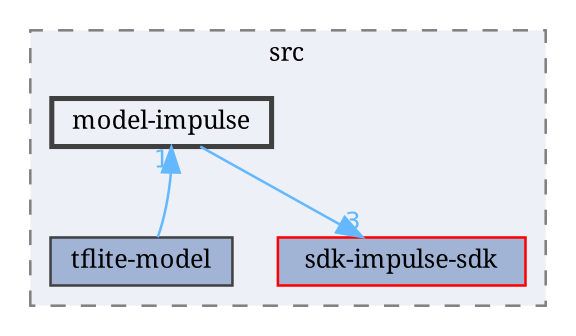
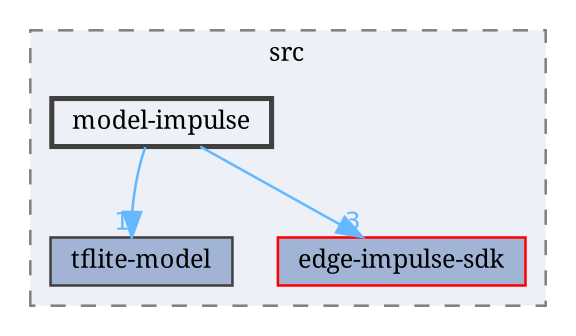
edge "tflite-model" -> "model-impulse": reversed
node "sdk-impulse-sdk": label "sdk-impulse-sdk" -> "edge-impulse-sdk"
